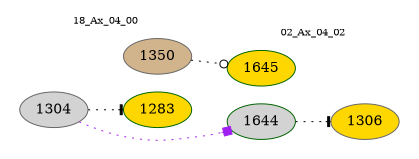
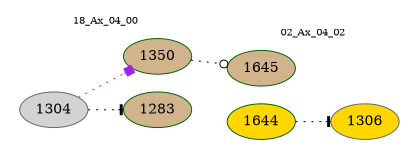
node "1350": color gray40 -> darkgreen
node "1645": fillcolor gold -> tan
node "1283": fillcolor gold -> tan
node "1644": fillcolor lightgrey -> gold
edge "1304" -> "1644": now "1304" -> "1350"
